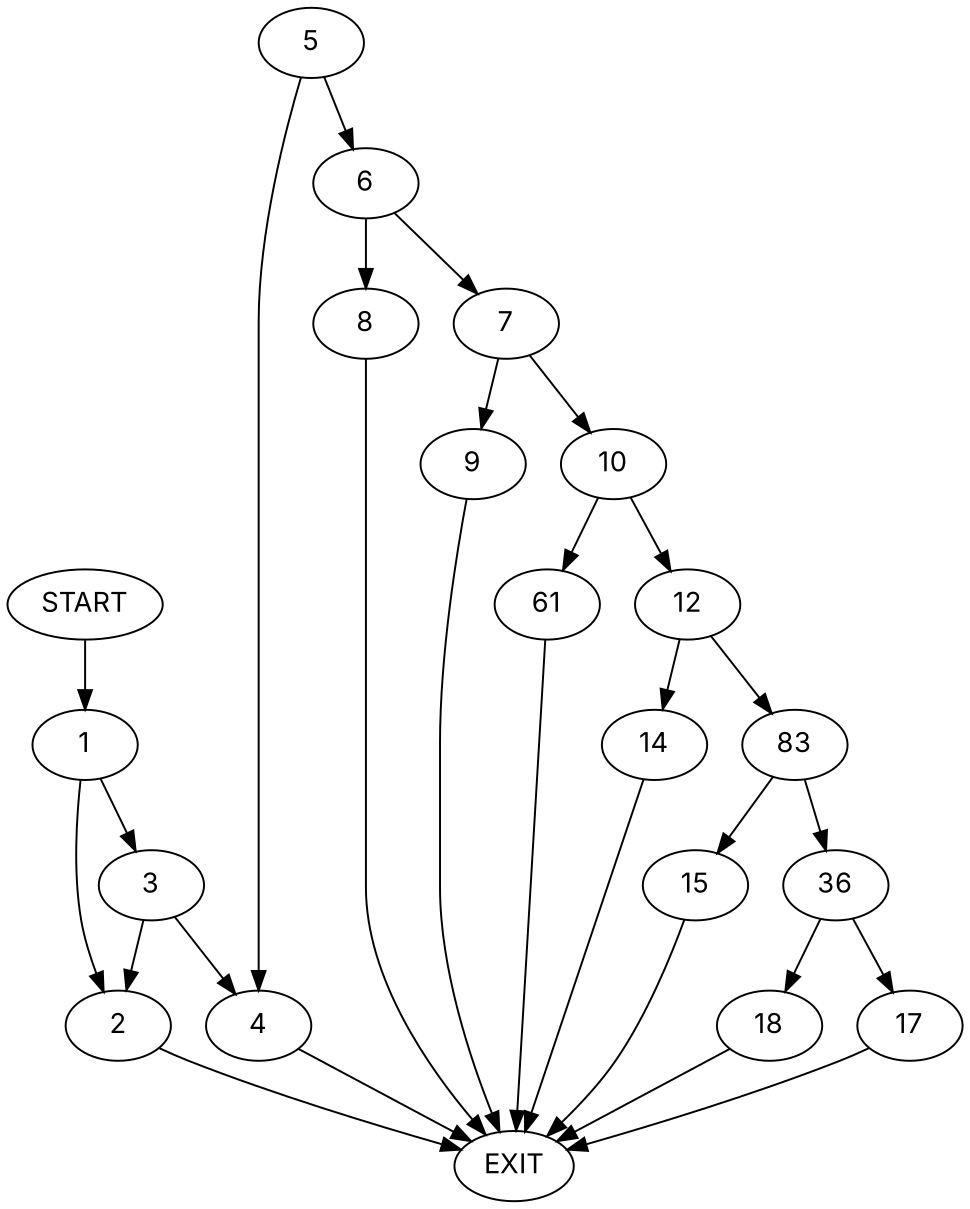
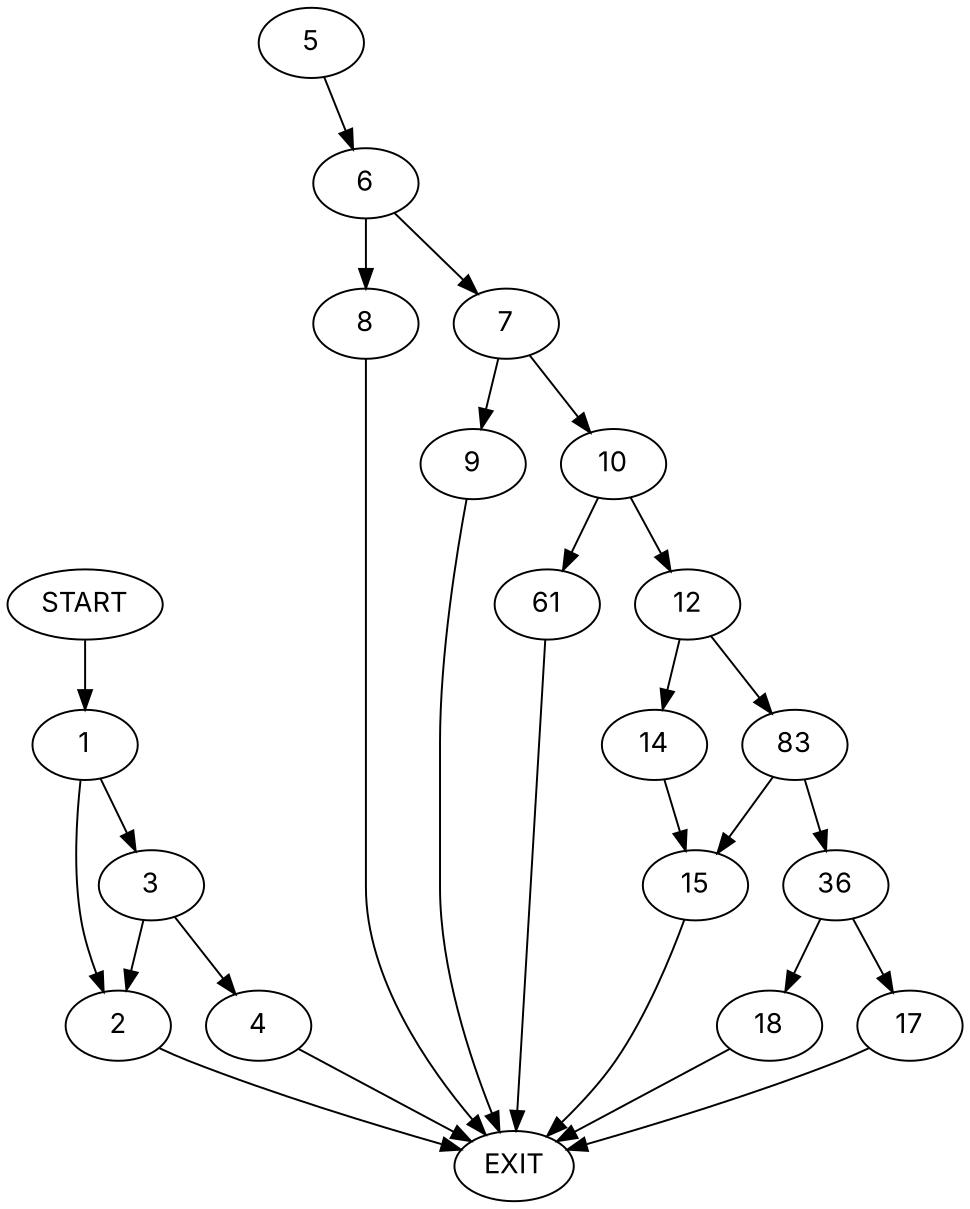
edge "5" -> "4": removed
edge "14" -> "EXIT": now "14" -> "15"
